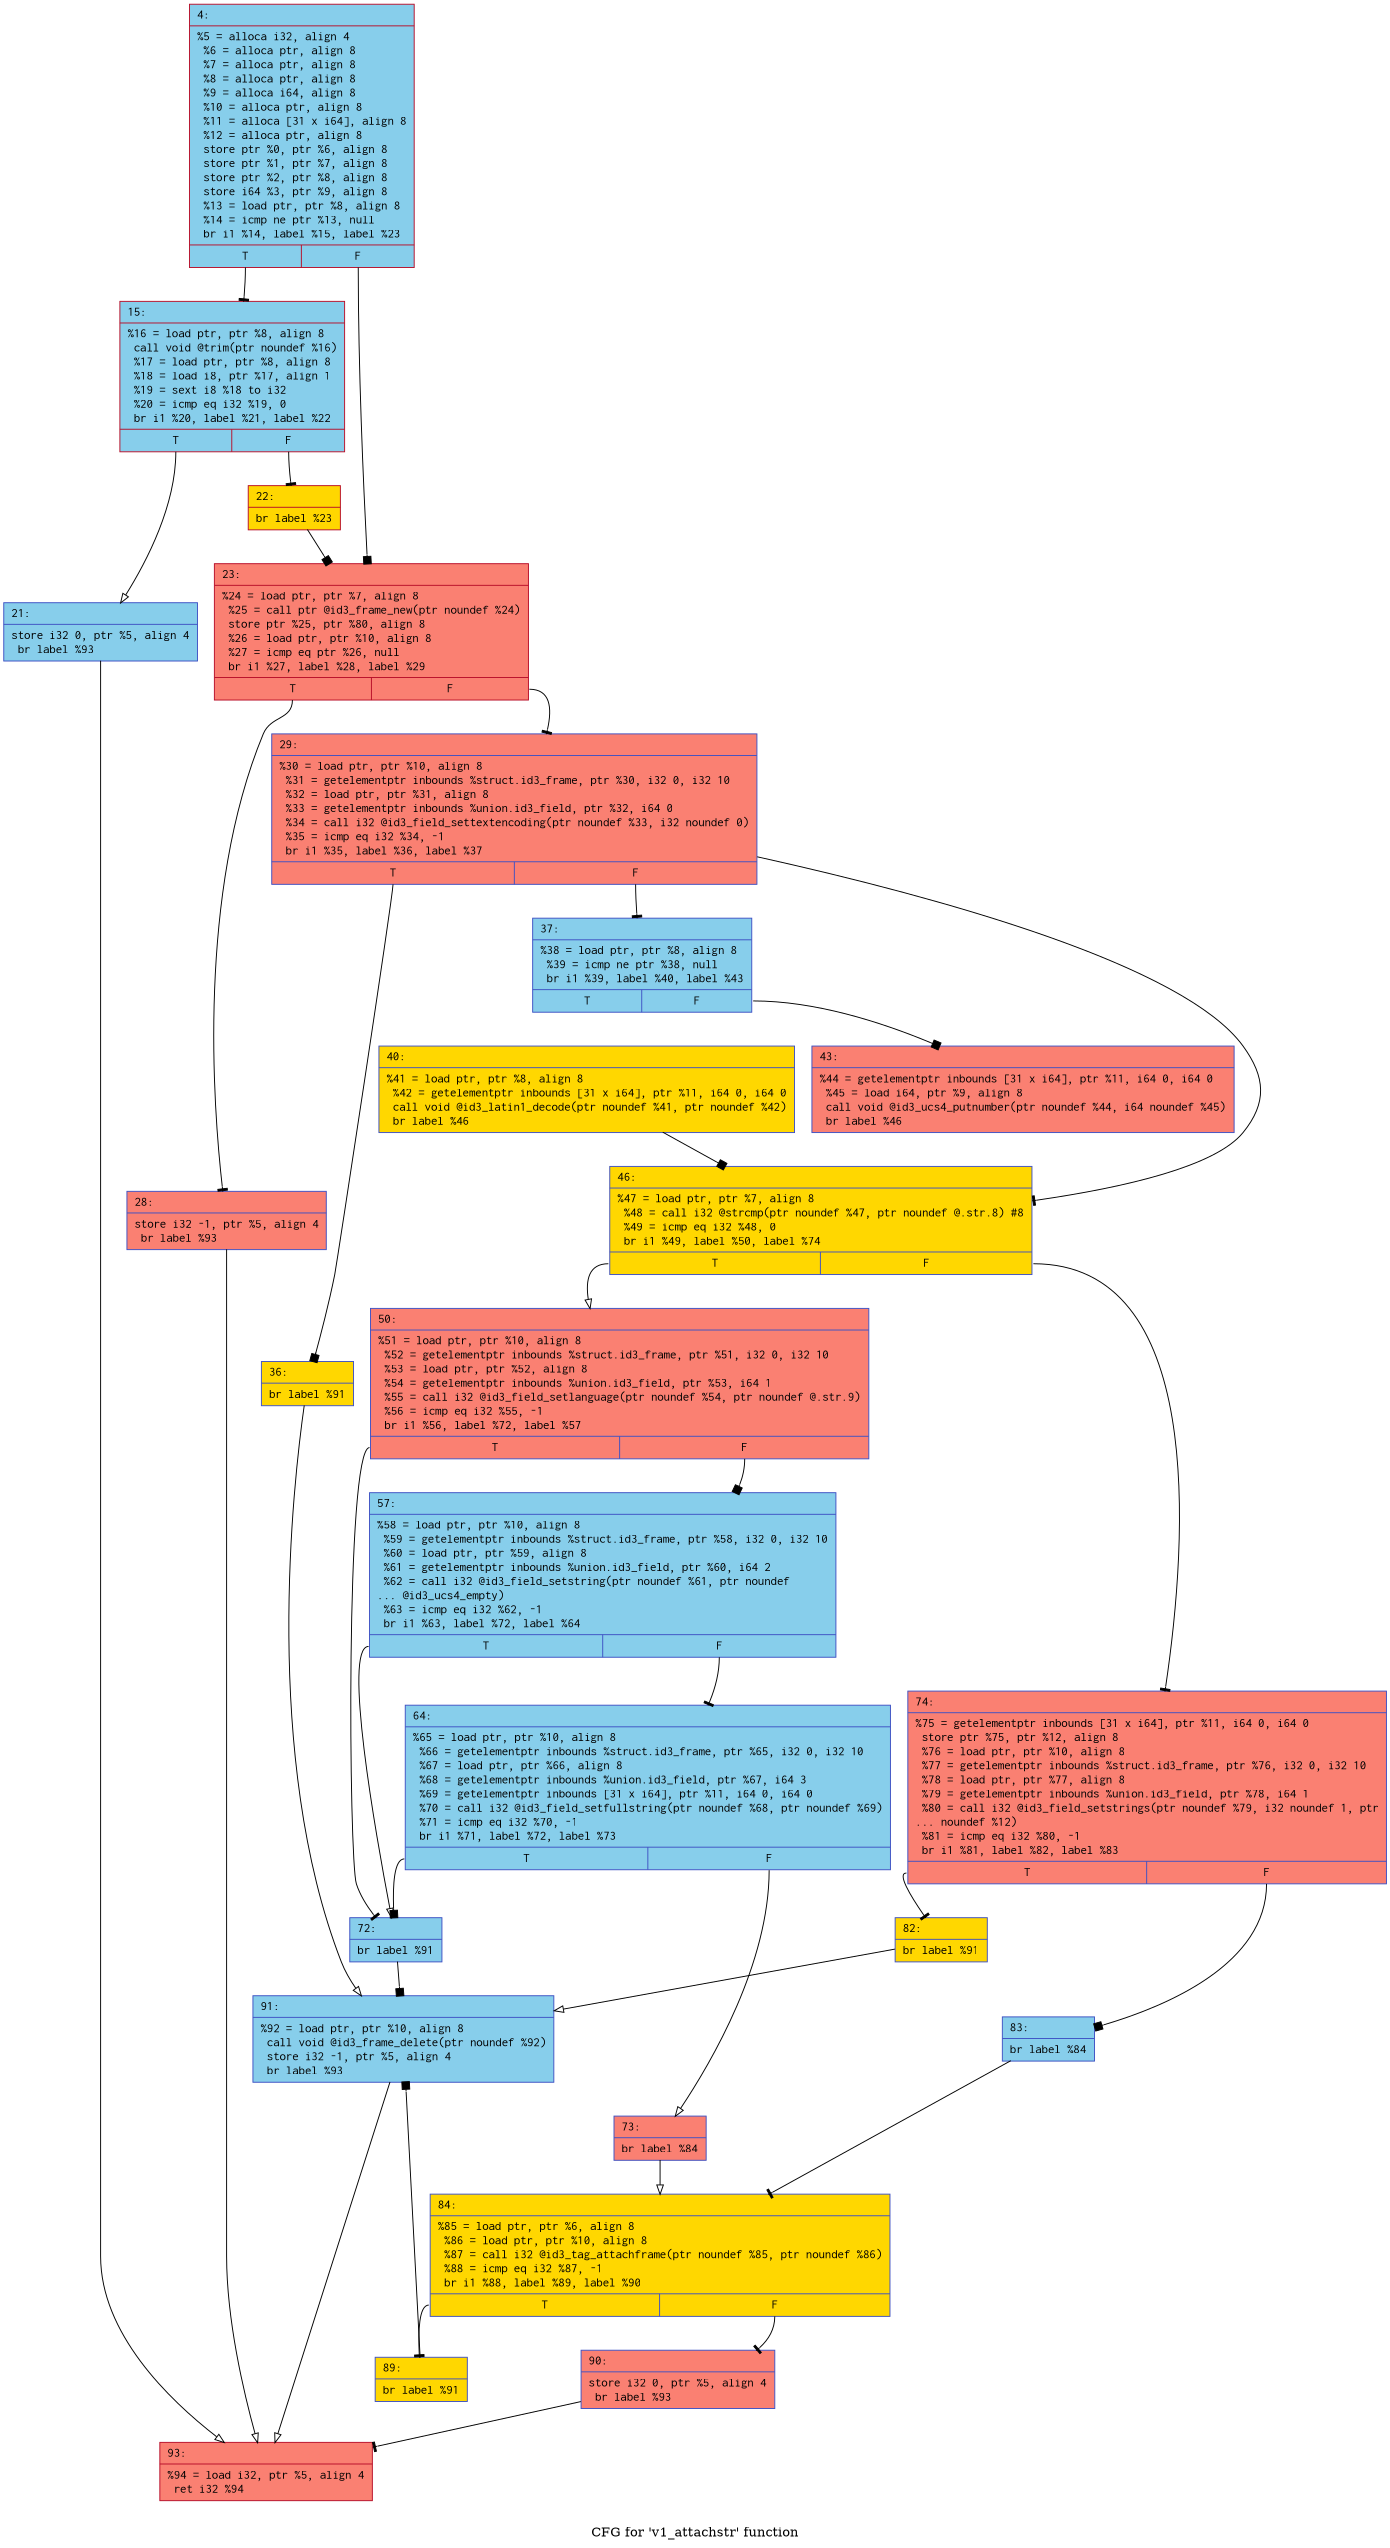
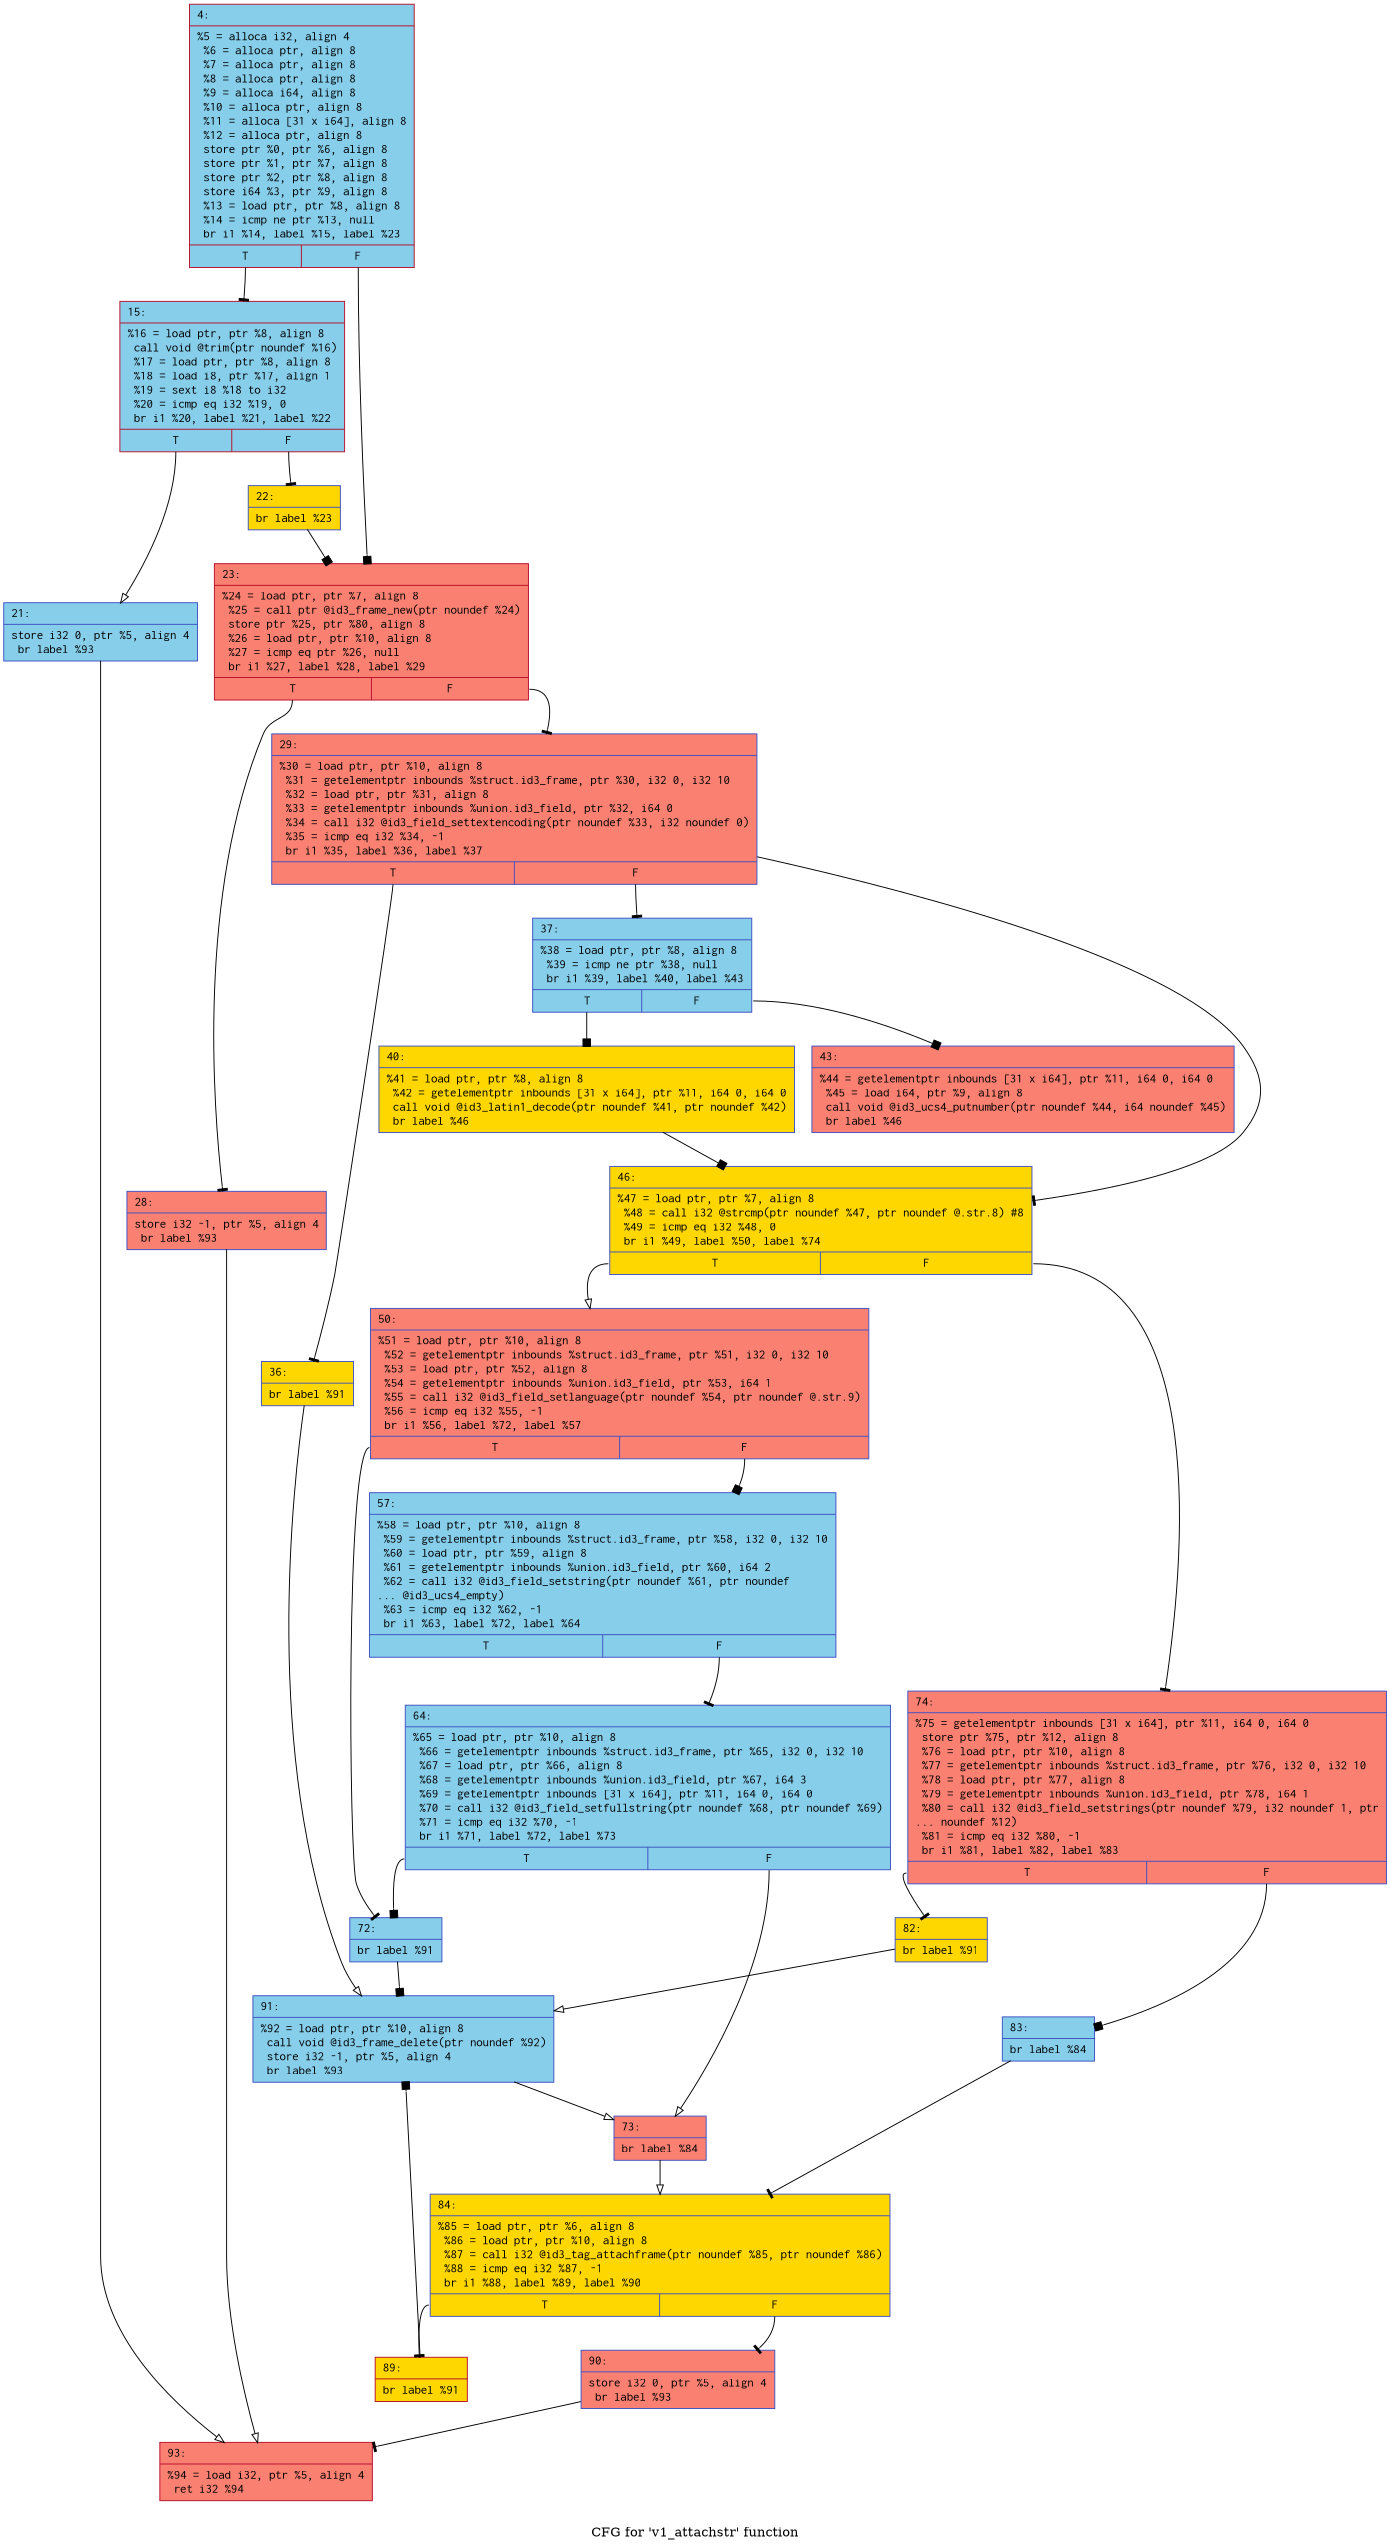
node "22:": color #b70d28ff -> #3d50c3ff
edge "37:" -> "40:": added
edge "29:" -> "36:": arrowhead box -> tee
edge "57:" -> "72:": removed
edge "91:" -> "93:": now "91:" -> "73:"
node "89:": color #3d50c3ff -> #b70d28ff
